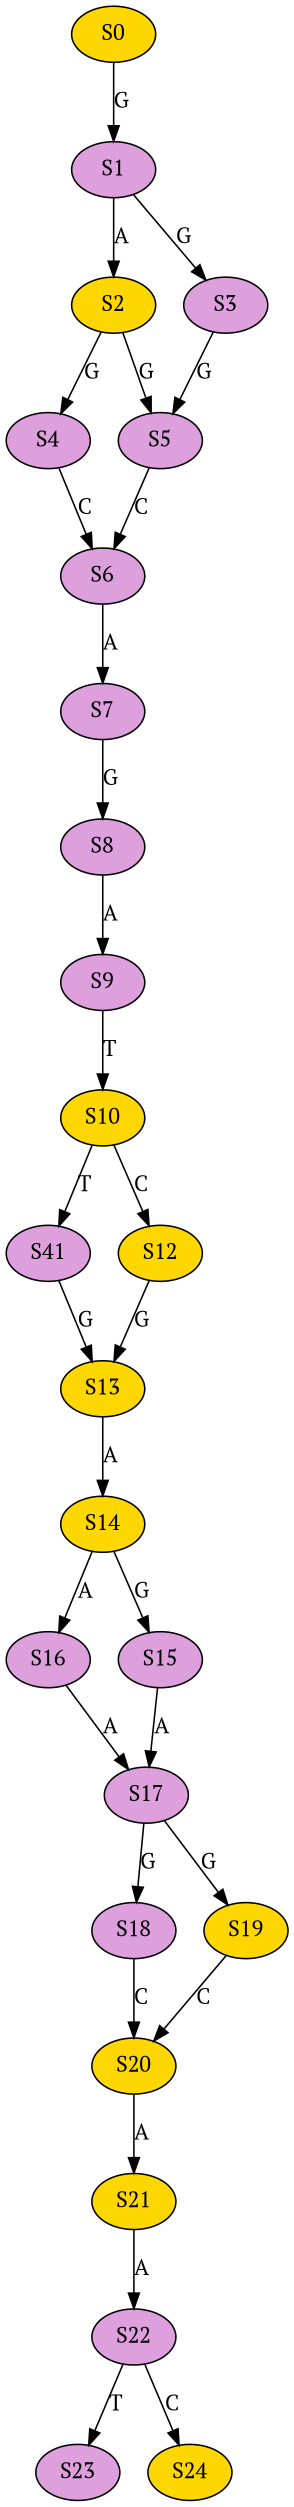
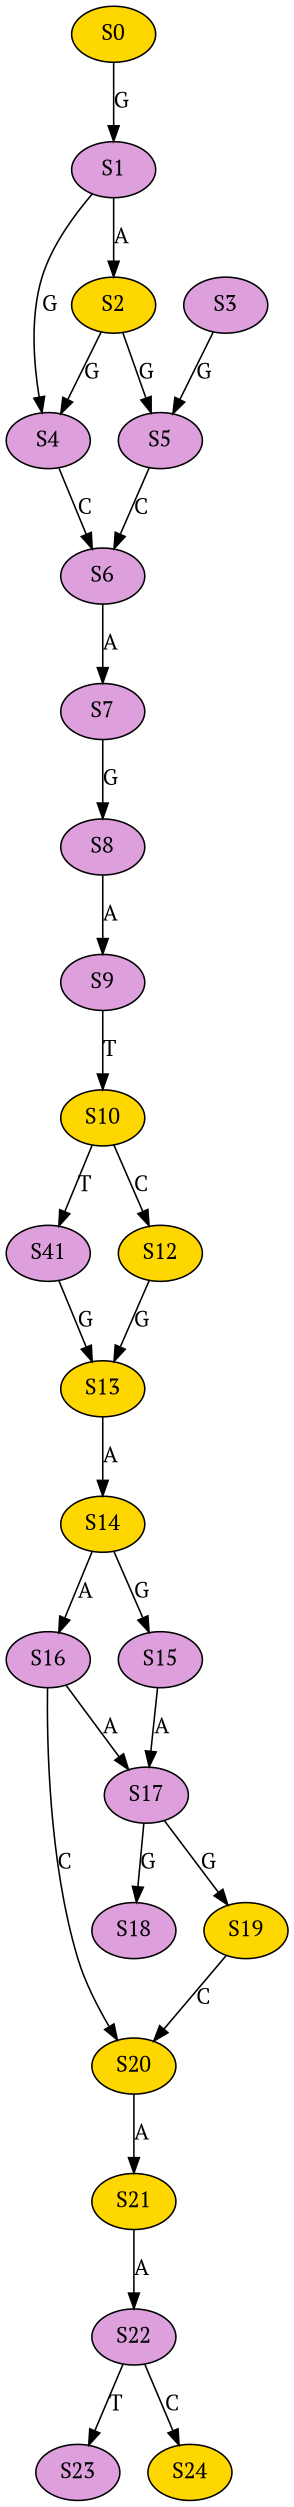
edge "S1" -> "S3": now "S1" -> "S4"
edge "S18" -> "S20": now "S16" -> "S20"
